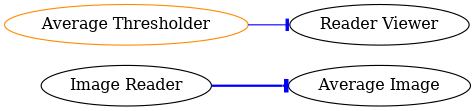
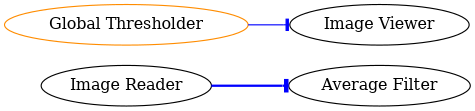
node "Average Thresholder": label "Average Thresholder" -> "Global Thresholder"
node "Reader Viewer": label "Reader Viewer" -> "Image Viewer"
node "Average Image": label "Average Image" -> "Average Filter"
